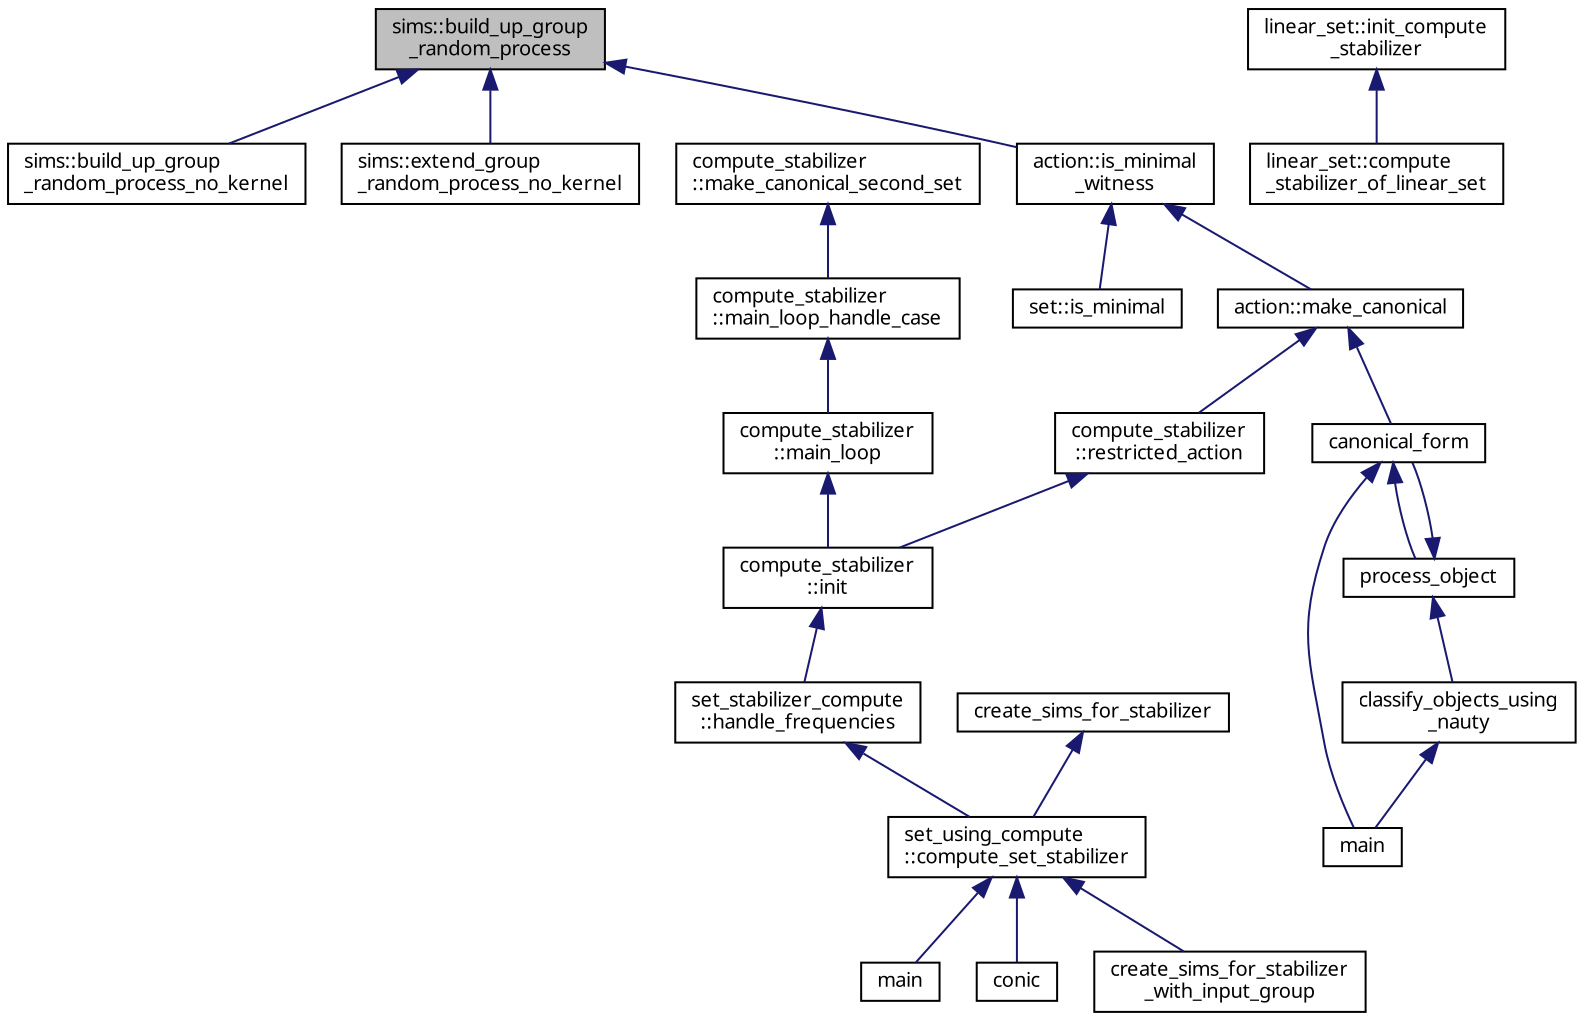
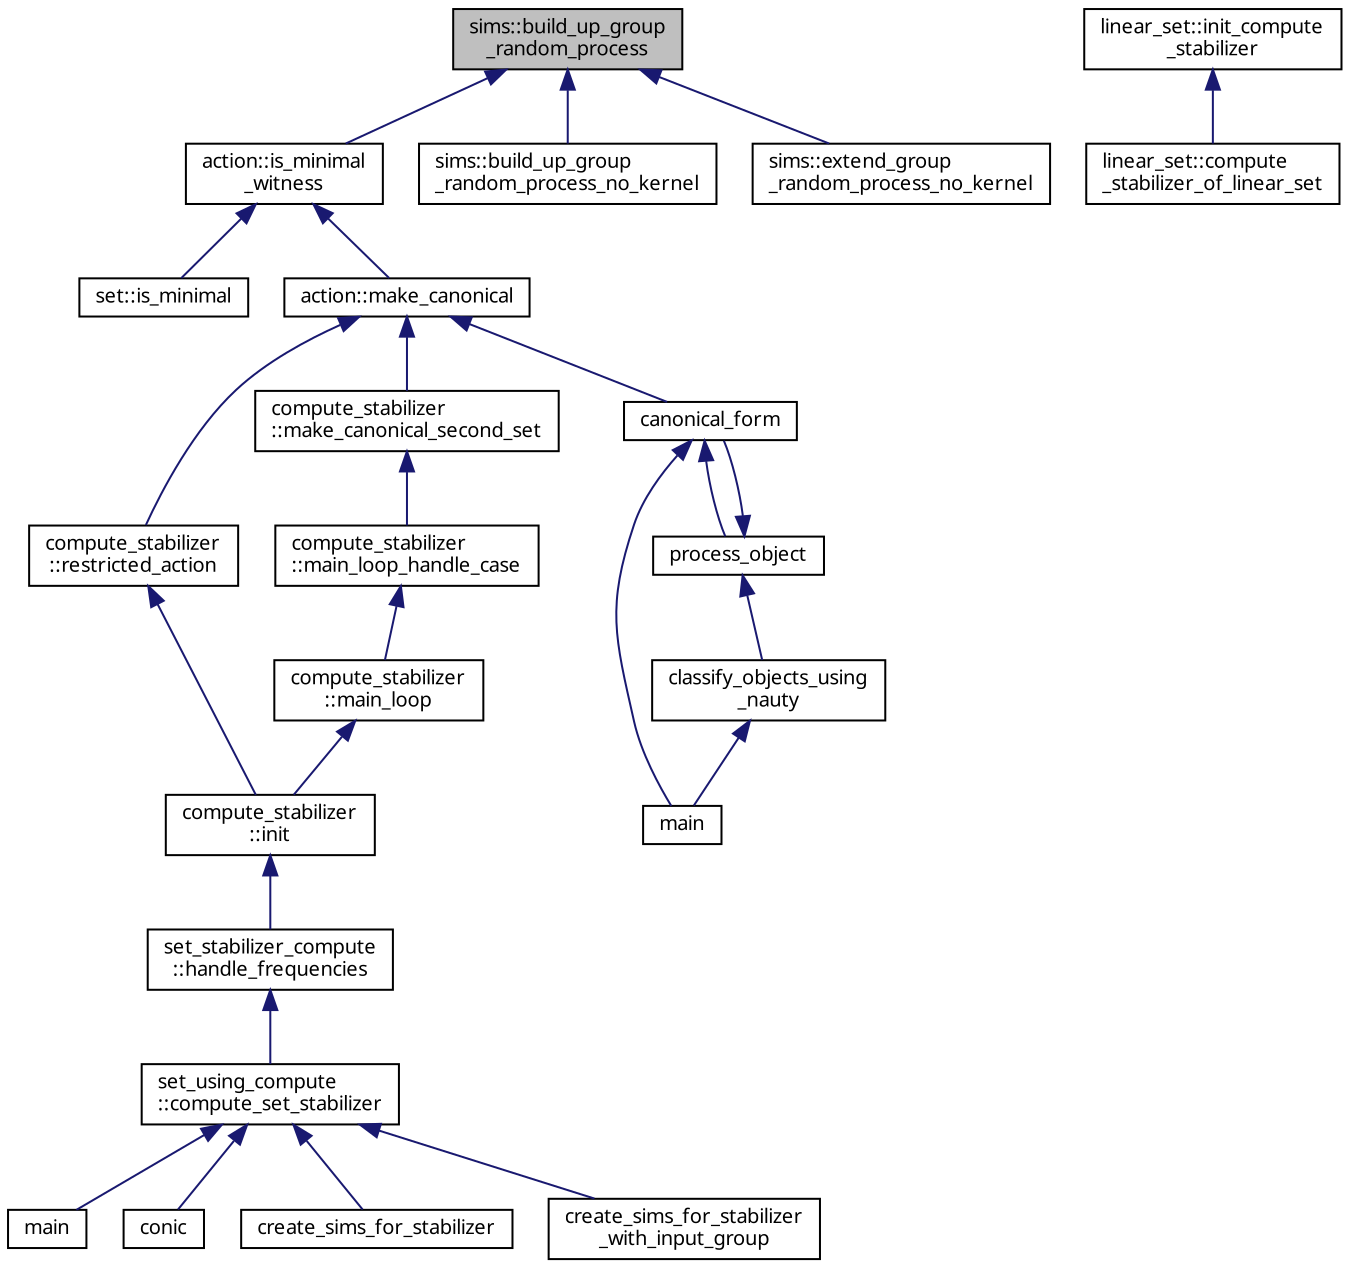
edge "compute_stabilizer ::make_canonical_second_set" -> "action::make_canonical": added
edge "set_using_compute ::compute_set_stabilizer" -> "create_sims_for_stabilizer": reversed
